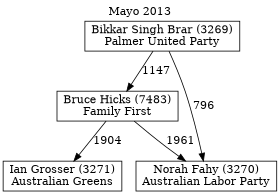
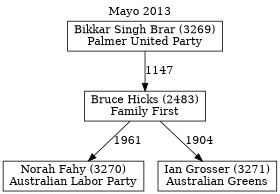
edge "Bikkar Singh Brar (3269) Palmer United Party" -> "Norah Fahy (3270) Australian Labor Party": removed, label "796"
node "Bruce Hicks (7483) Family First": label "Bruce Hicks (7483) Family First" -> "Bruce Hicks (2483) Family First"
